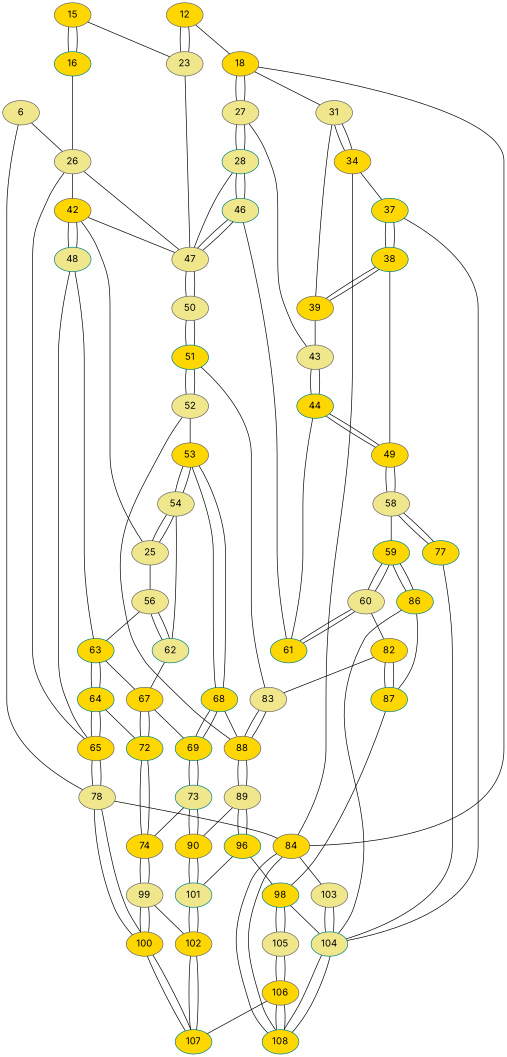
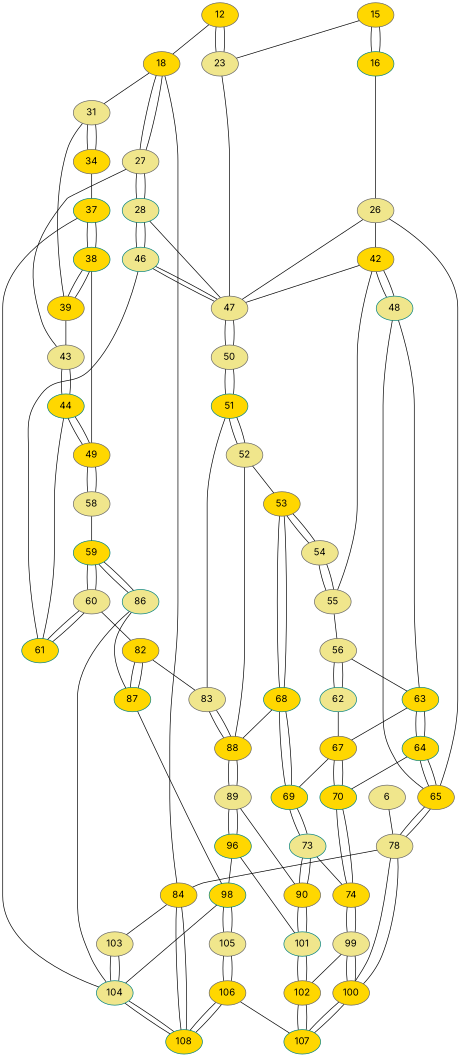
edge "6" -- "26": removed
edge "34" -- "84": removed
node "25": label "25" -> "55"
node "77": removed
edge "54" -- "62": removed
node "86": fillcolor gold -> khaki
node "72": label "72" -> "70"
